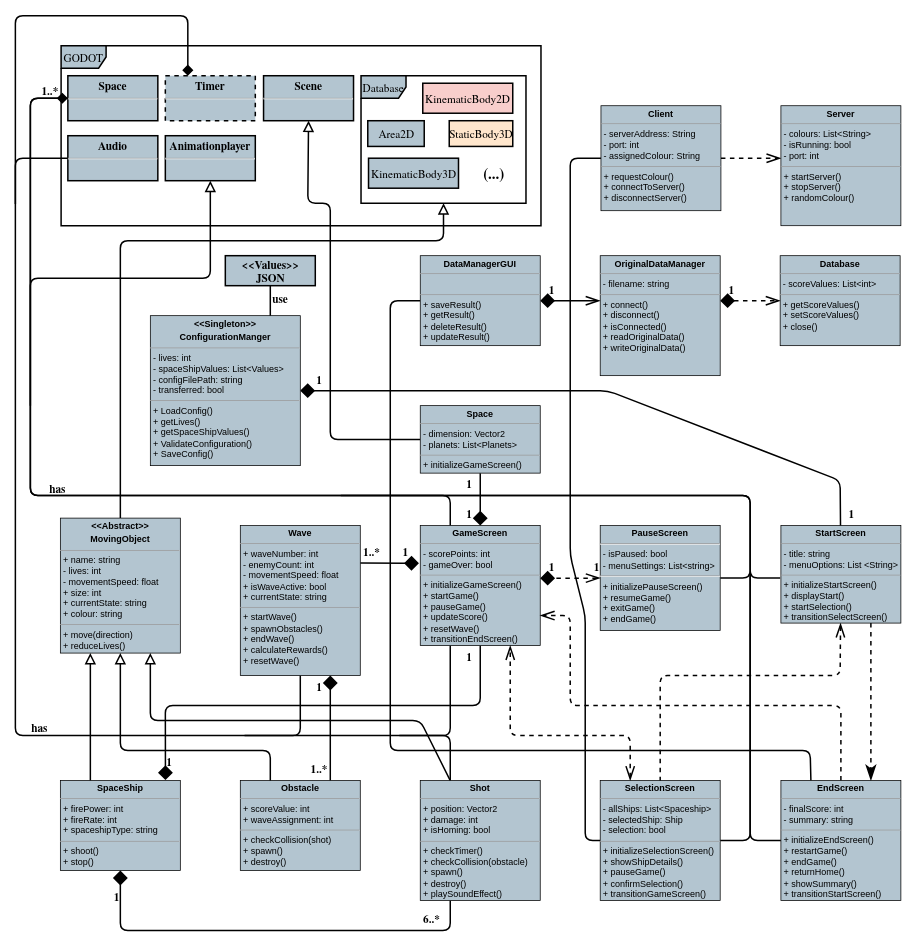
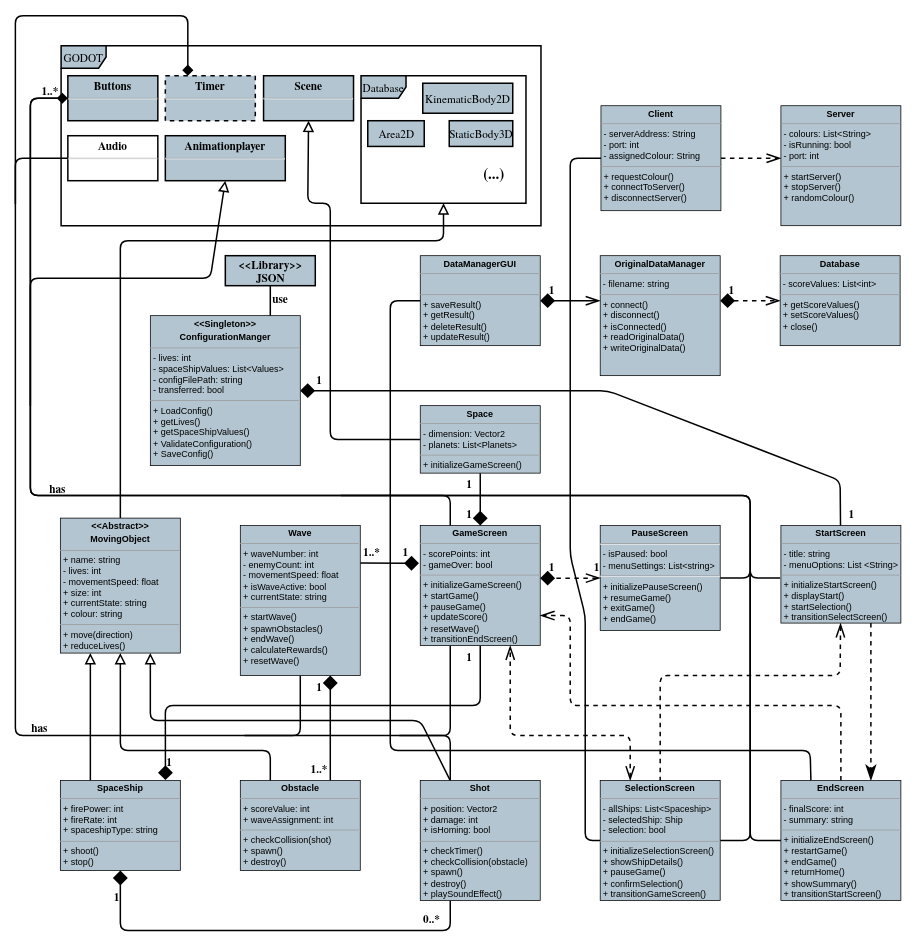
node "Space": label "Space" -> "Buttons"
node "KinematicBody2D": fillcolor #f8cecc -> #b3c5d0
node "StaticBody3D": fillcolor #ffe6cc -> #b3c5d0
node "Audio": fillcolor #b3c5d0 -> #ffffff
node "Animationplayer": size 90x45 -> 120x45
node "KinematicBody3D": removed
node "<<Values>> JSON": label "<<Values>> JSON" -> "<<Library>> JSON"
node "6..*": label "6..*" -> "0..*"
